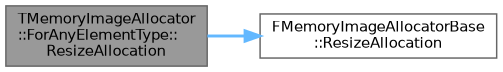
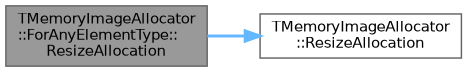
node "FMemoryImageAllocatorBase ::ResizeAllocation": label "FMemoryImageAllocatorBase ::ResizeAllocation" -> "TMemoryImageAllocator ::ResizeAllocation"
